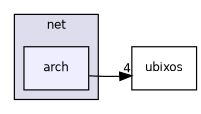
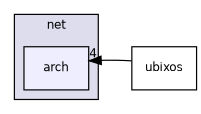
edge "arch" -> "ubixos": reversed
